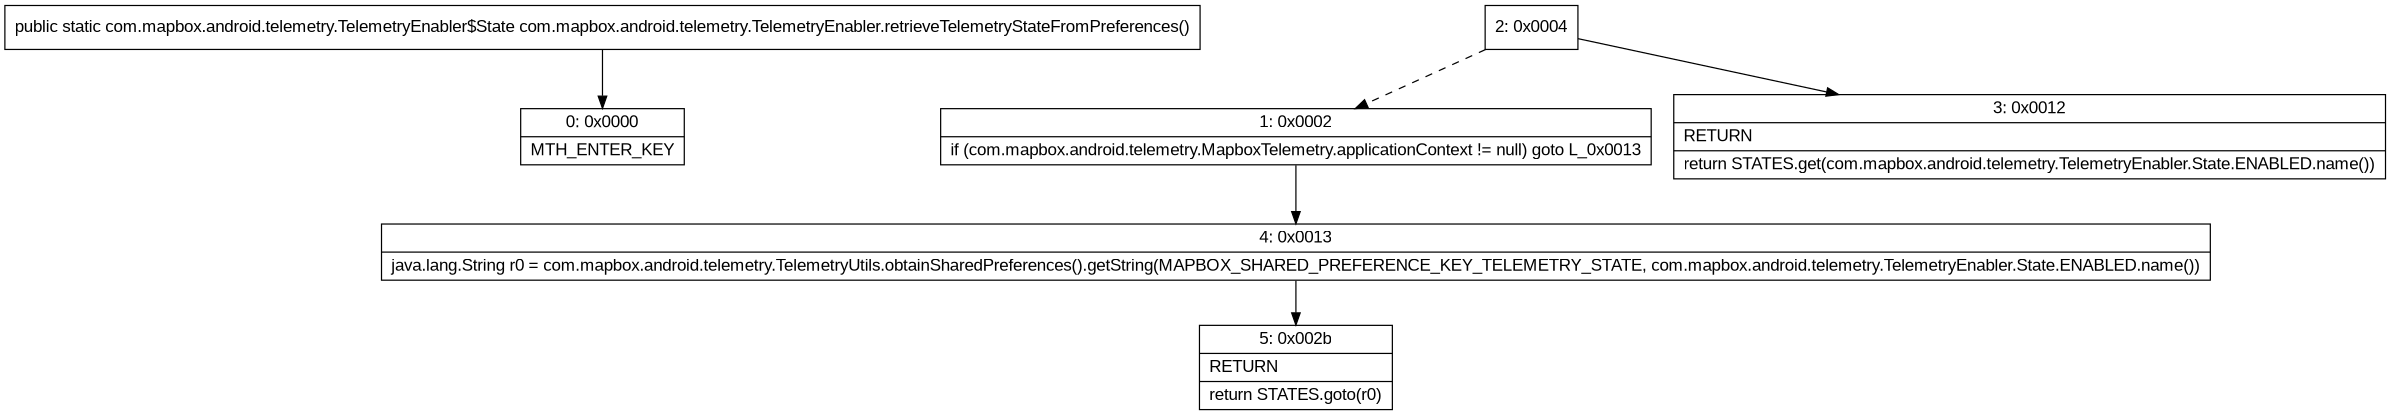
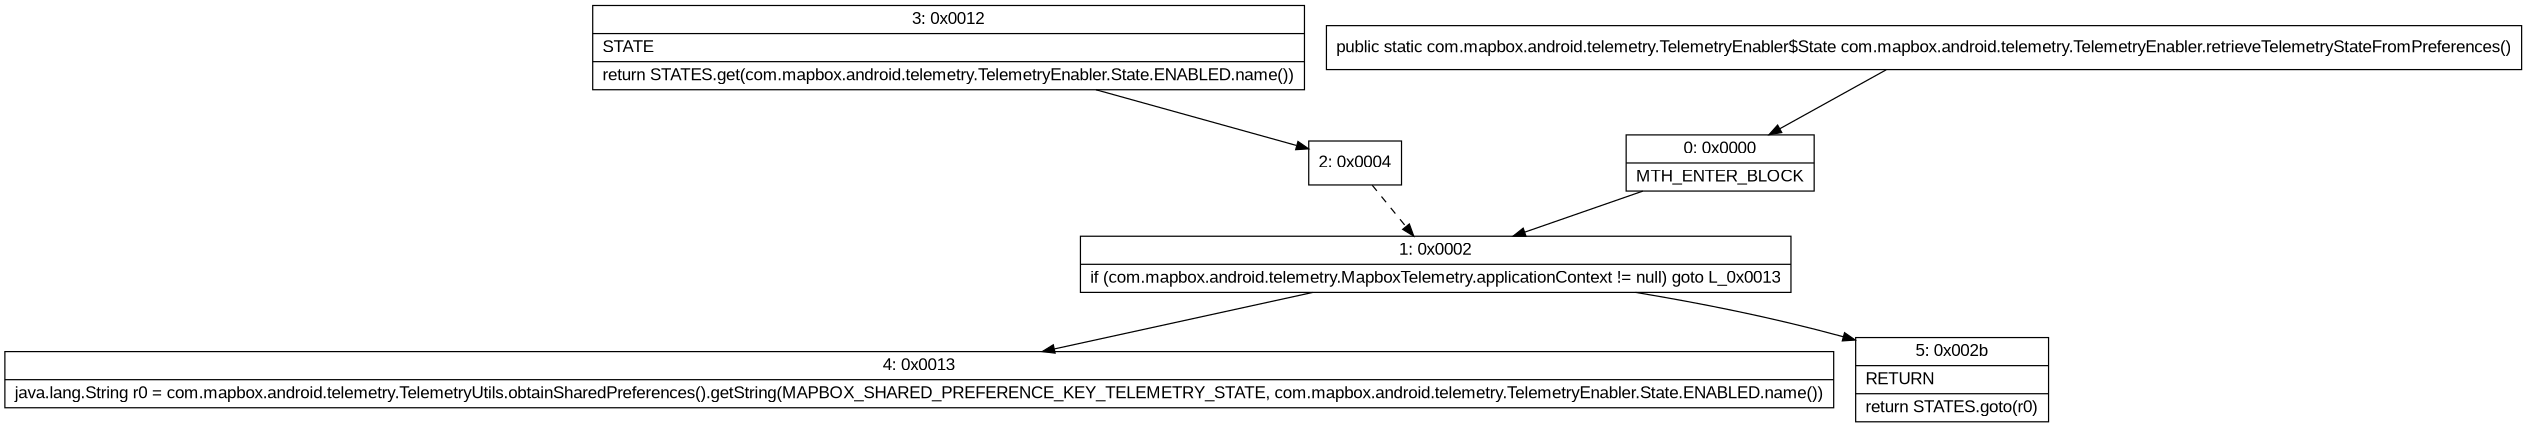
edge "2: 0x0004" -> "3: 0x0012": reversed
node "3: 0x0012": text "RETURN" -> "STATE"
node "0: 0x0000": text "MTH_ENTER_KEY" -> "MTH_ENTER_BLOCK"
edge "0: 0x0000" -> "1: 0x0002": added
edge "4: 0x0013" -> "5: 0x002b": now "1: 0x0002" -> "5: 0x002b"
